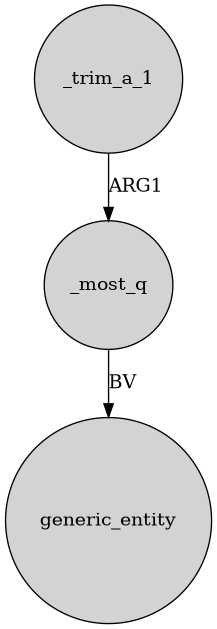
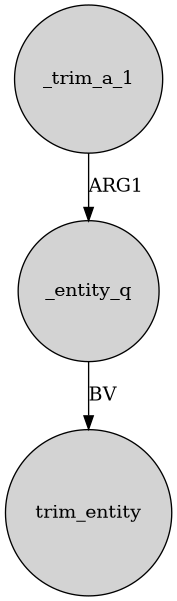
node "_most_q": label "_most_q" -> "_entity_q"
node "generic_entity": label "generic_entity" -> "trim_entity"
